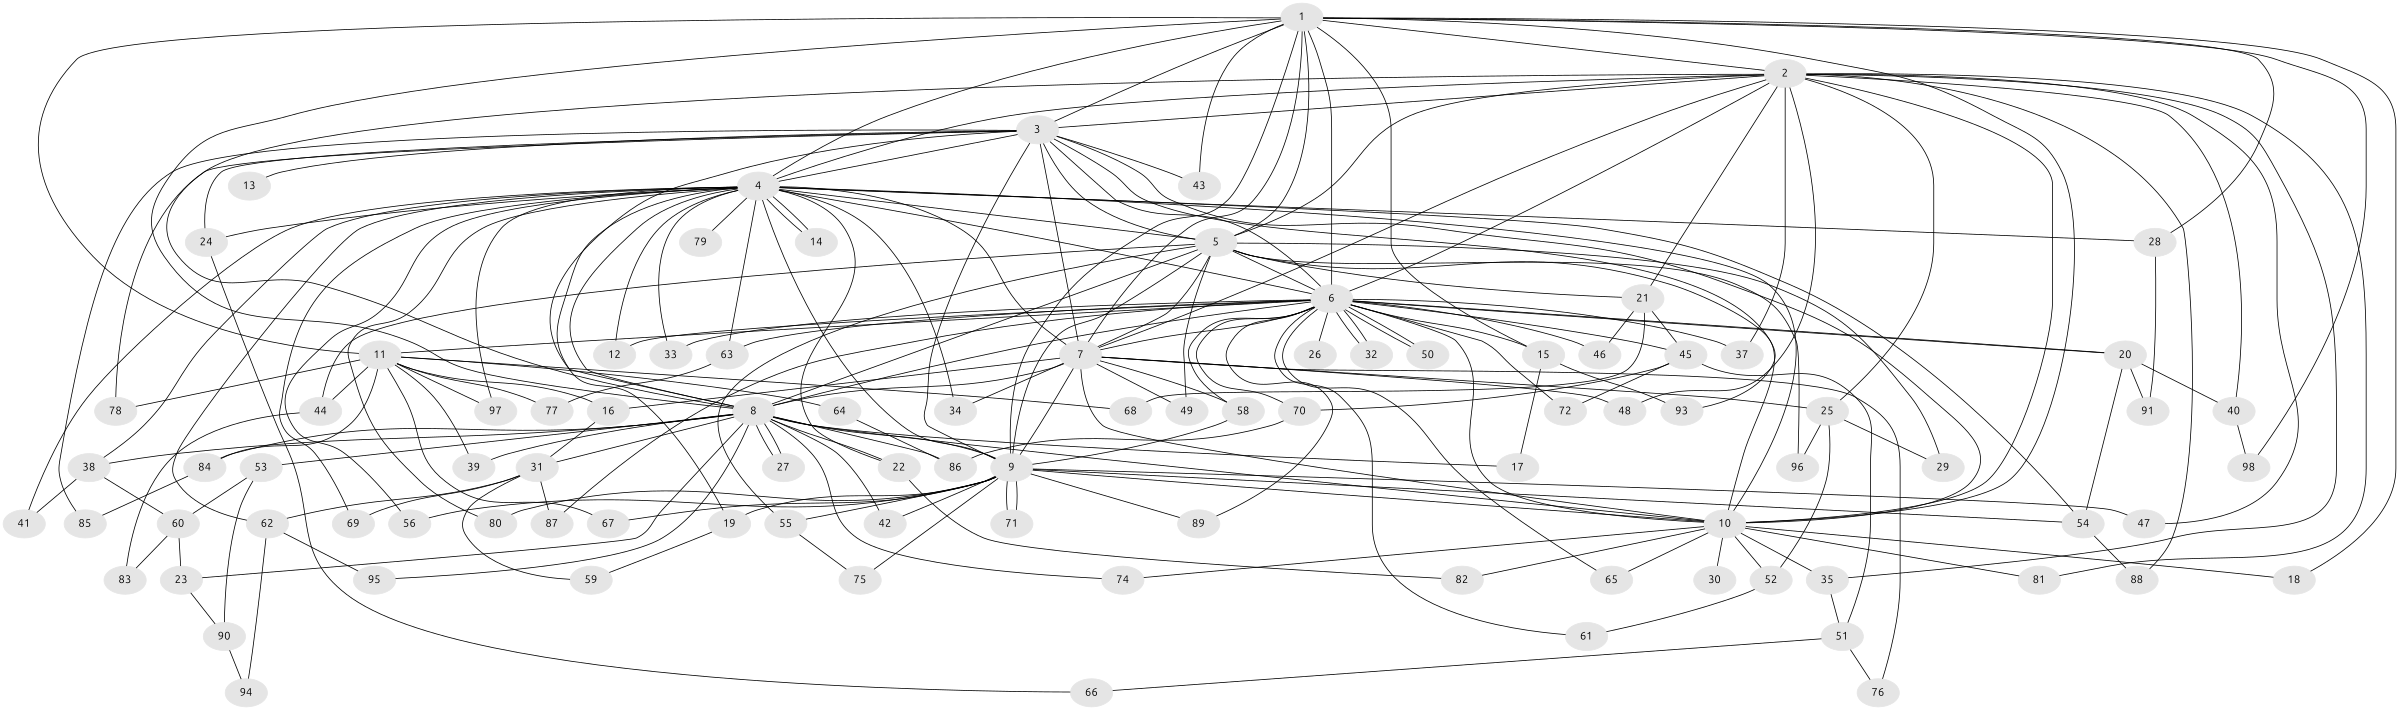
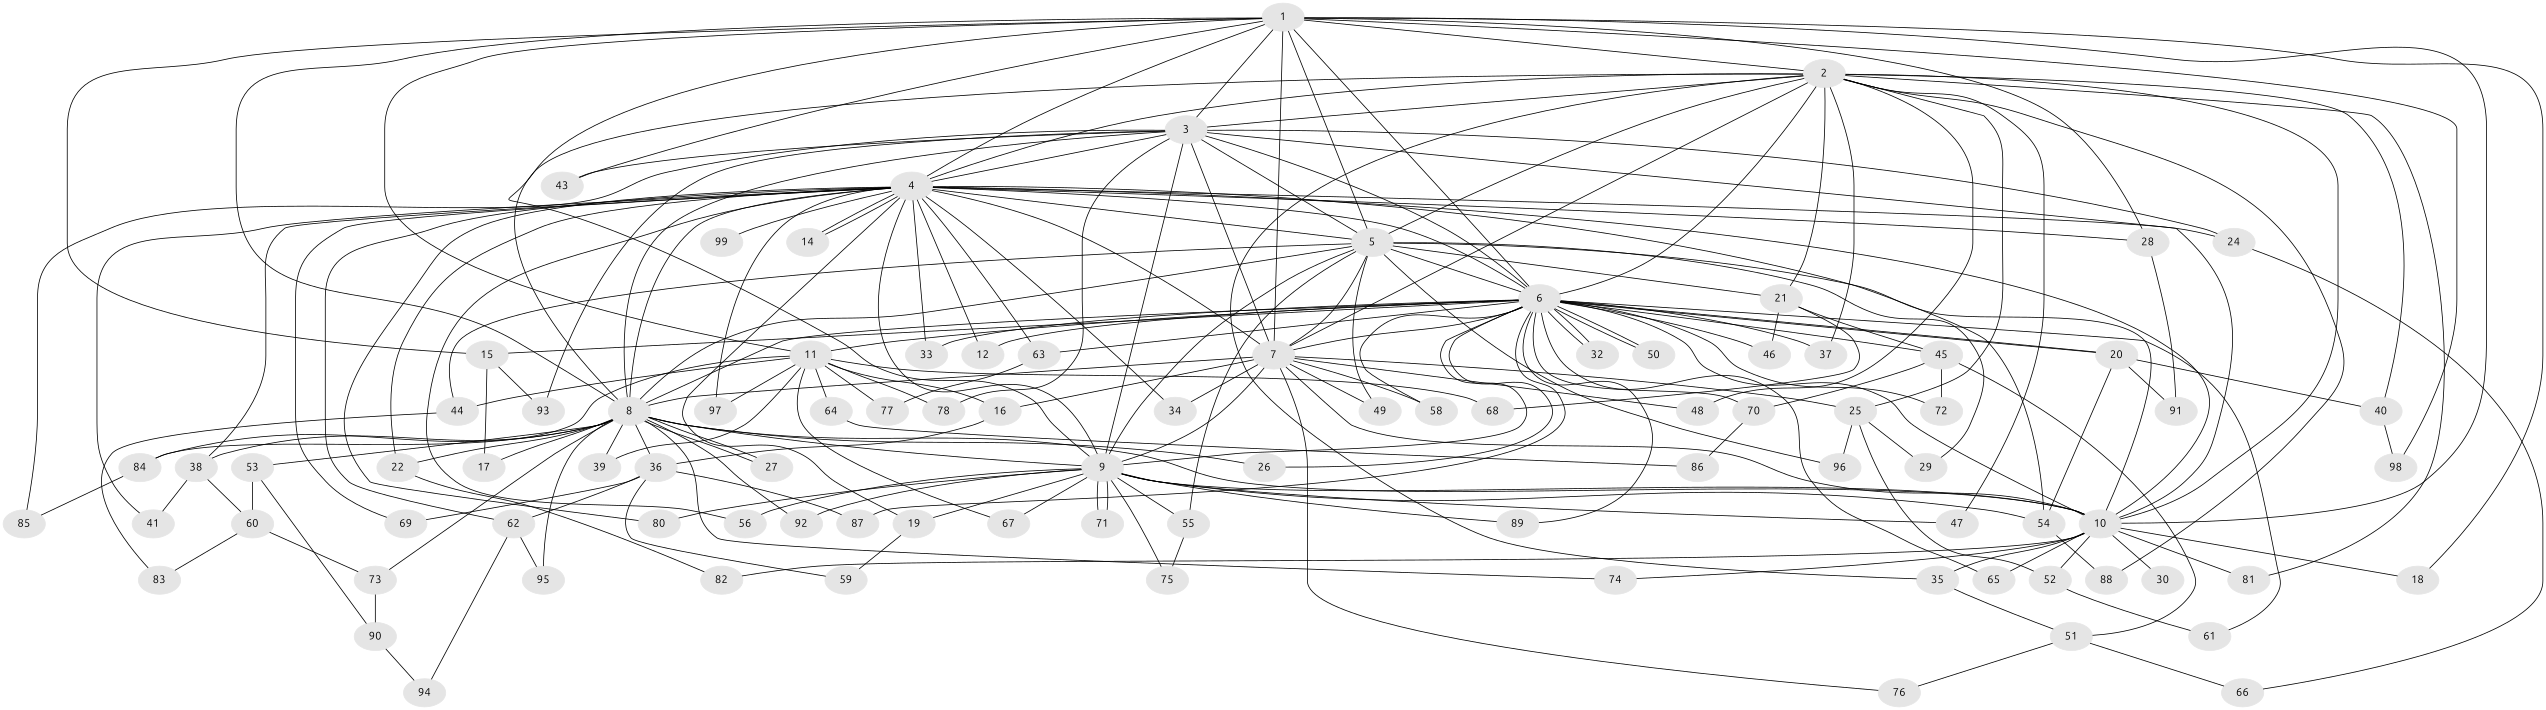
node "13": removed
node "79": label "79" -> "99"
edge "8" -- "86": now "8" -- "26"
edge "58" -- "9": now "6" -- "9"
node "31": label "31" -> "36"
node "42": label "42" -> "92"
node "23": label "23" -> "73"
